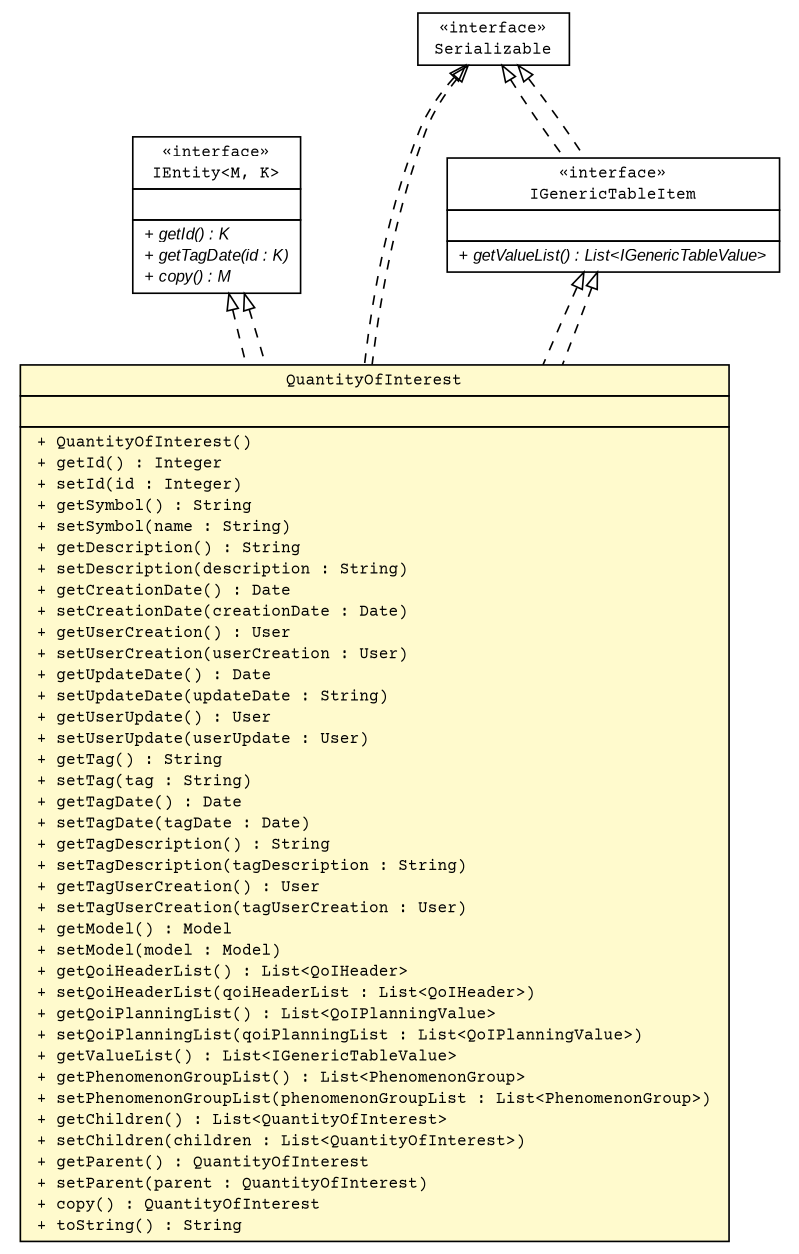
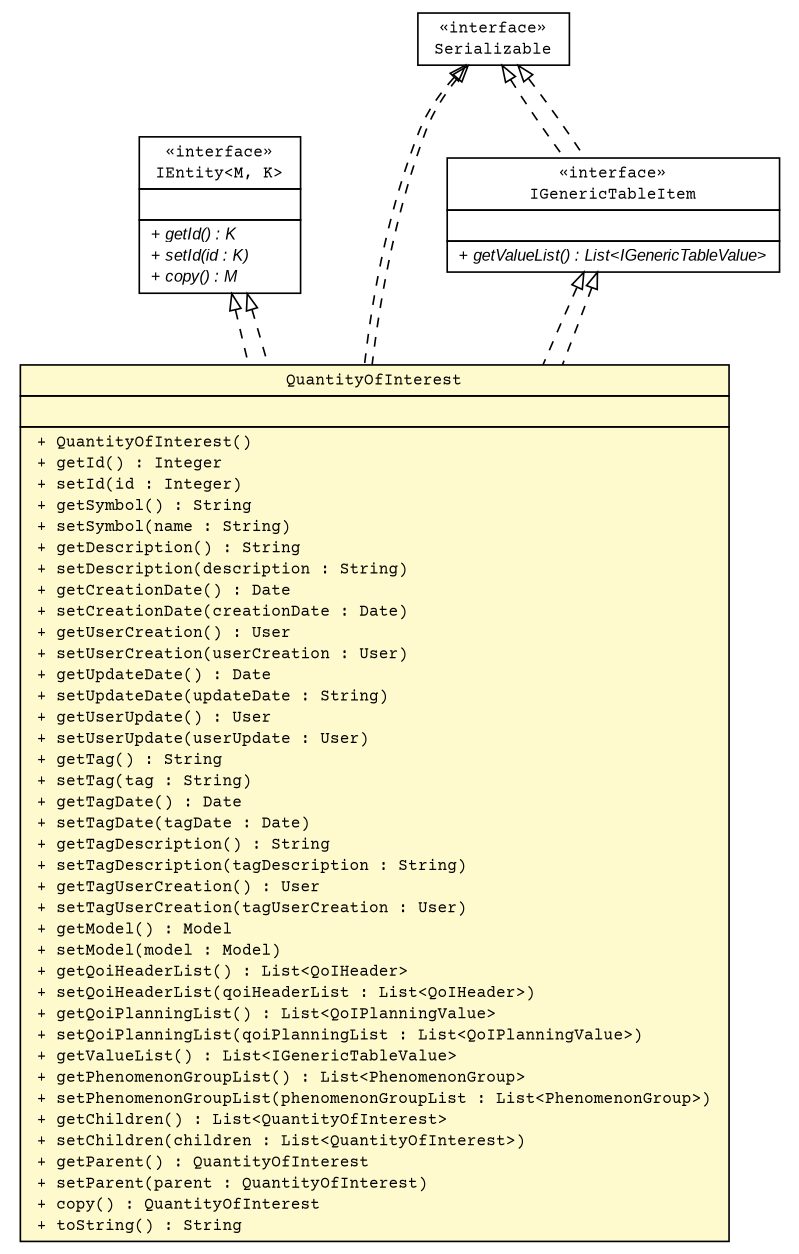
node "IEntity<M, K>": text "+ getTagDate(id : K)" -> "+ setId(id : K)"
